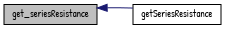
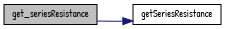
edge "getSeriesResistance" -> "get_seriesResistance": reversed
